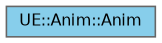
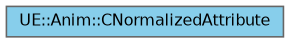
node "UE::Anim::Anim": label "UE::Anim::Anim" -> "UE::Anim::CNormalizedAttribute"
